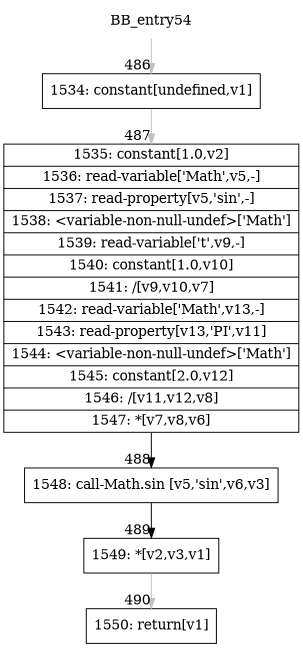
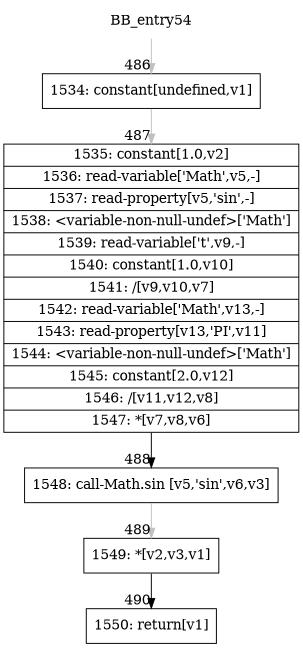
edge "1548: call-Math.sin [v5,'sin',v6,v3]" -> "1549: *[v2,v3,v1]": color black -> gray
edge "1549: *[v2,v3,v1]" -> "1550: return[v1]": color gray -> black
